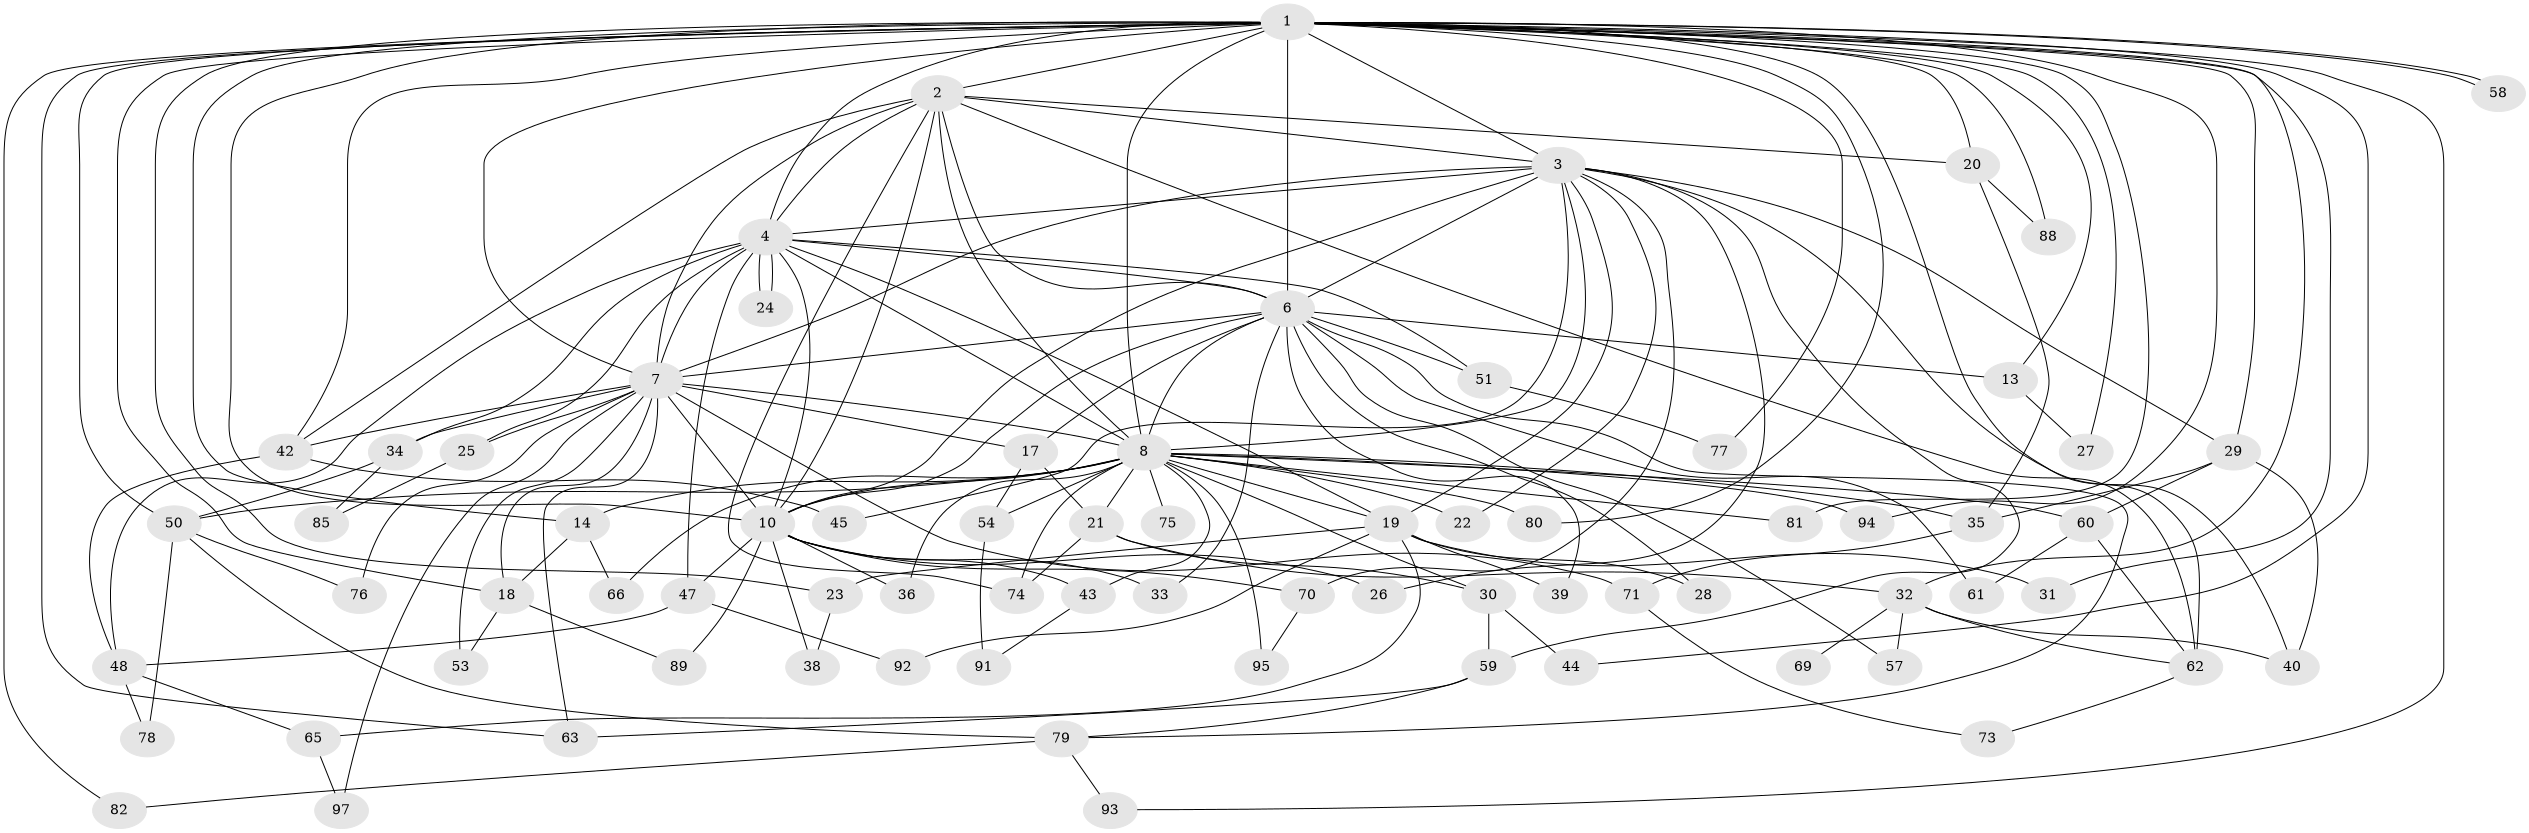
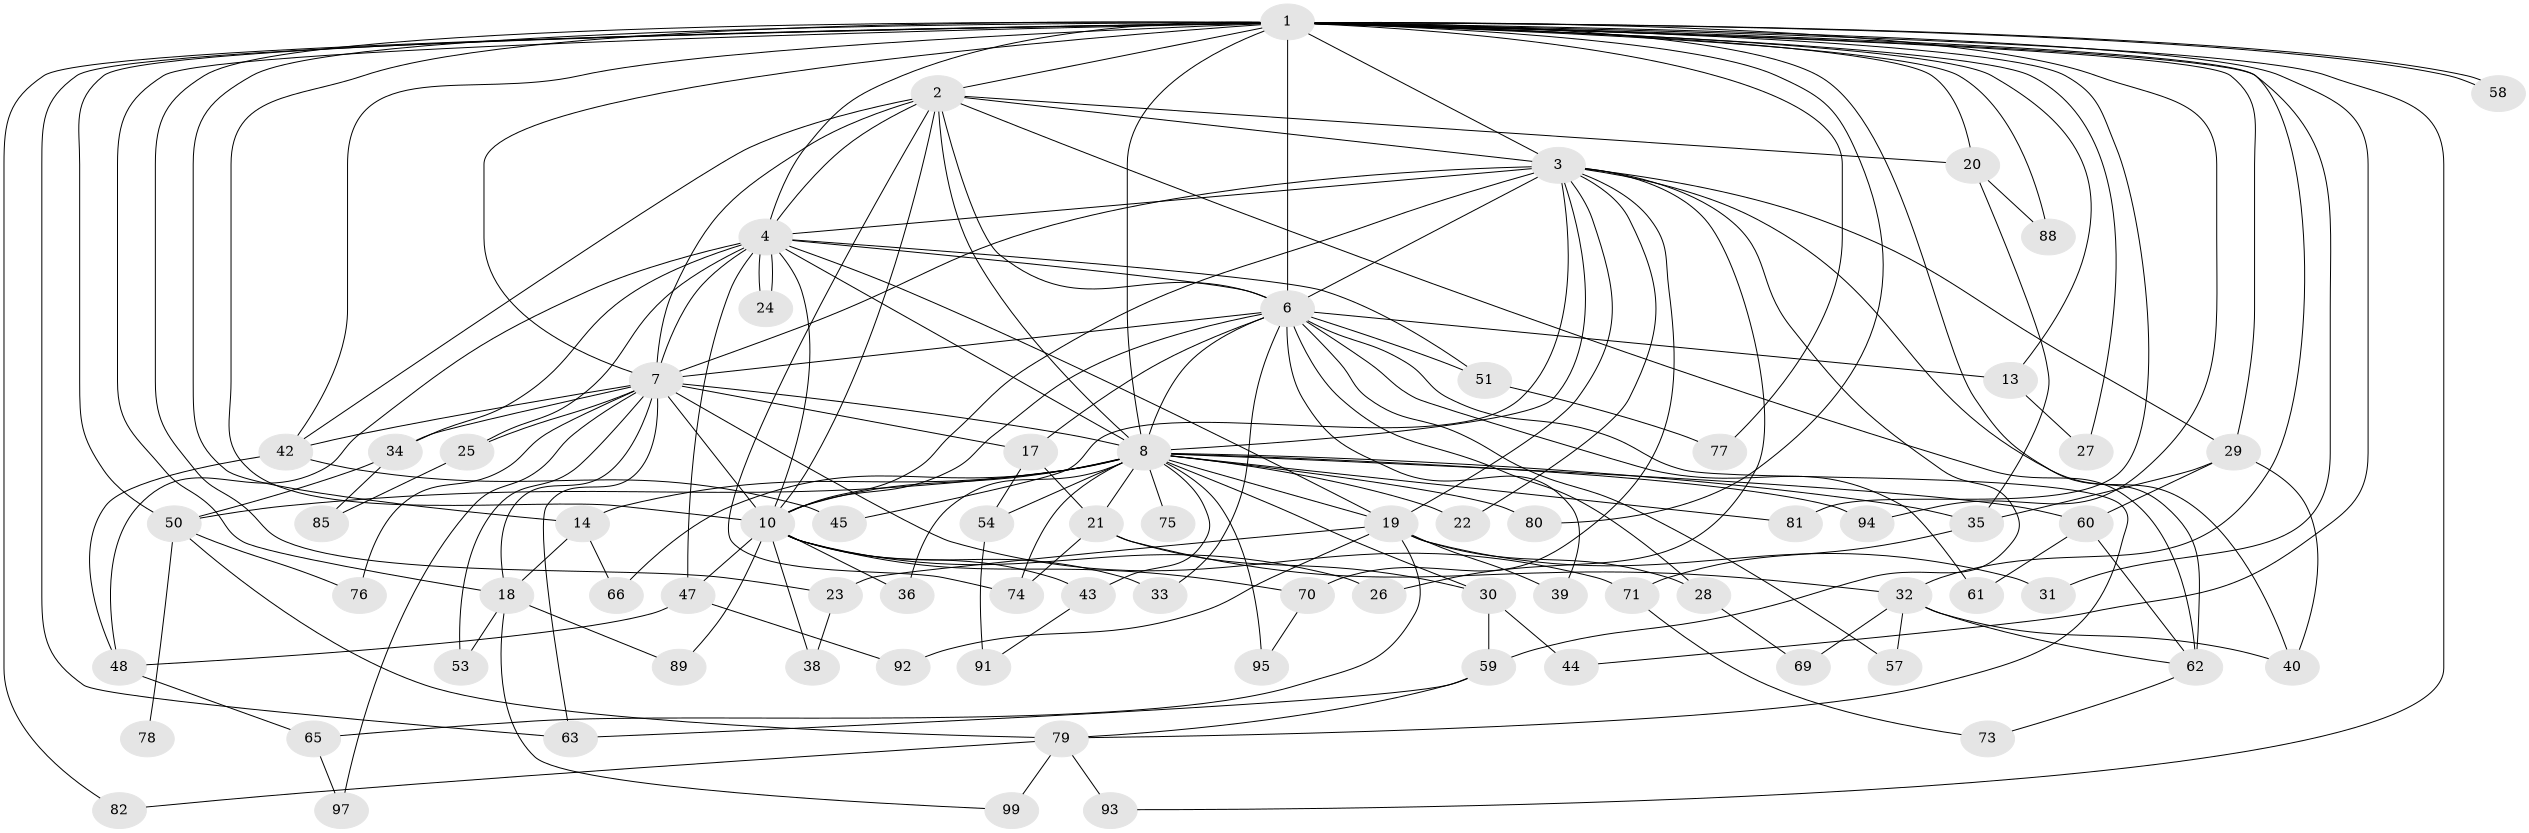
edge "28" -- "69": added
edge "48" -- "78": removed
node "99": added
